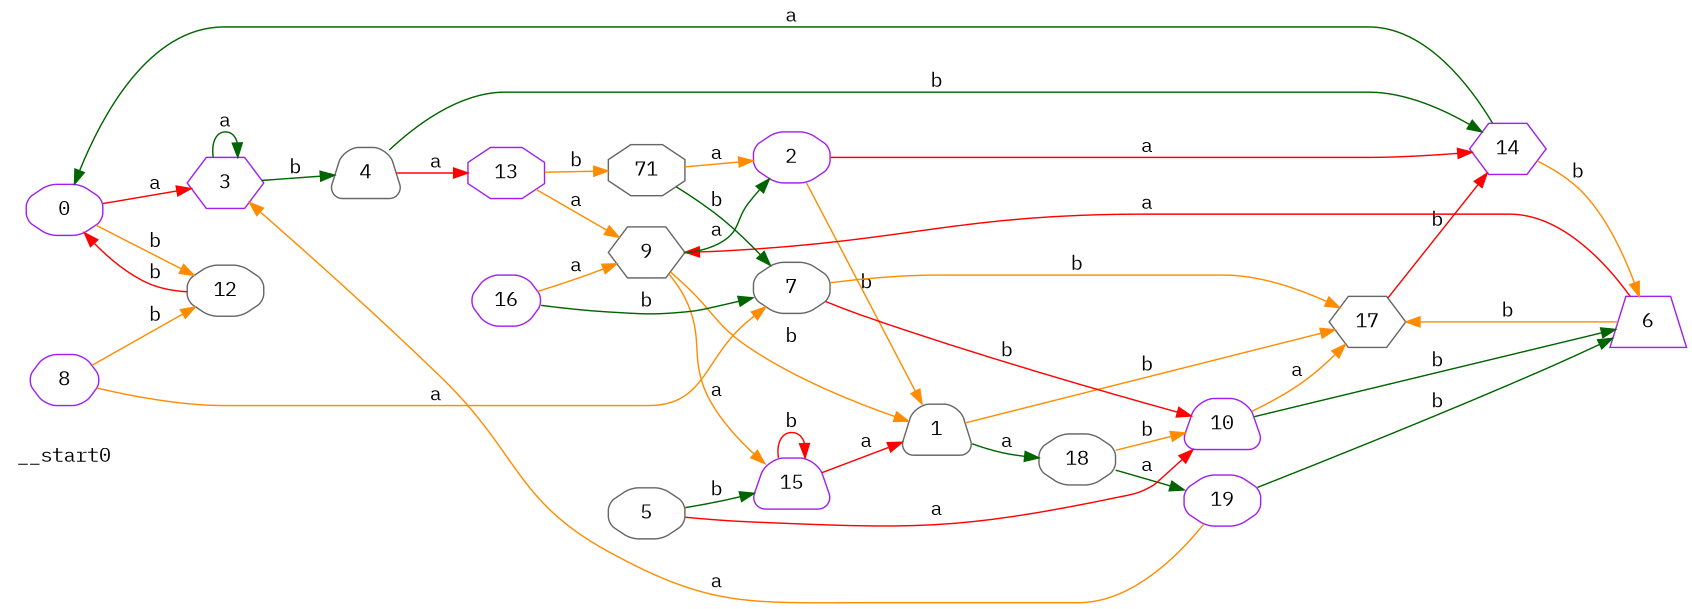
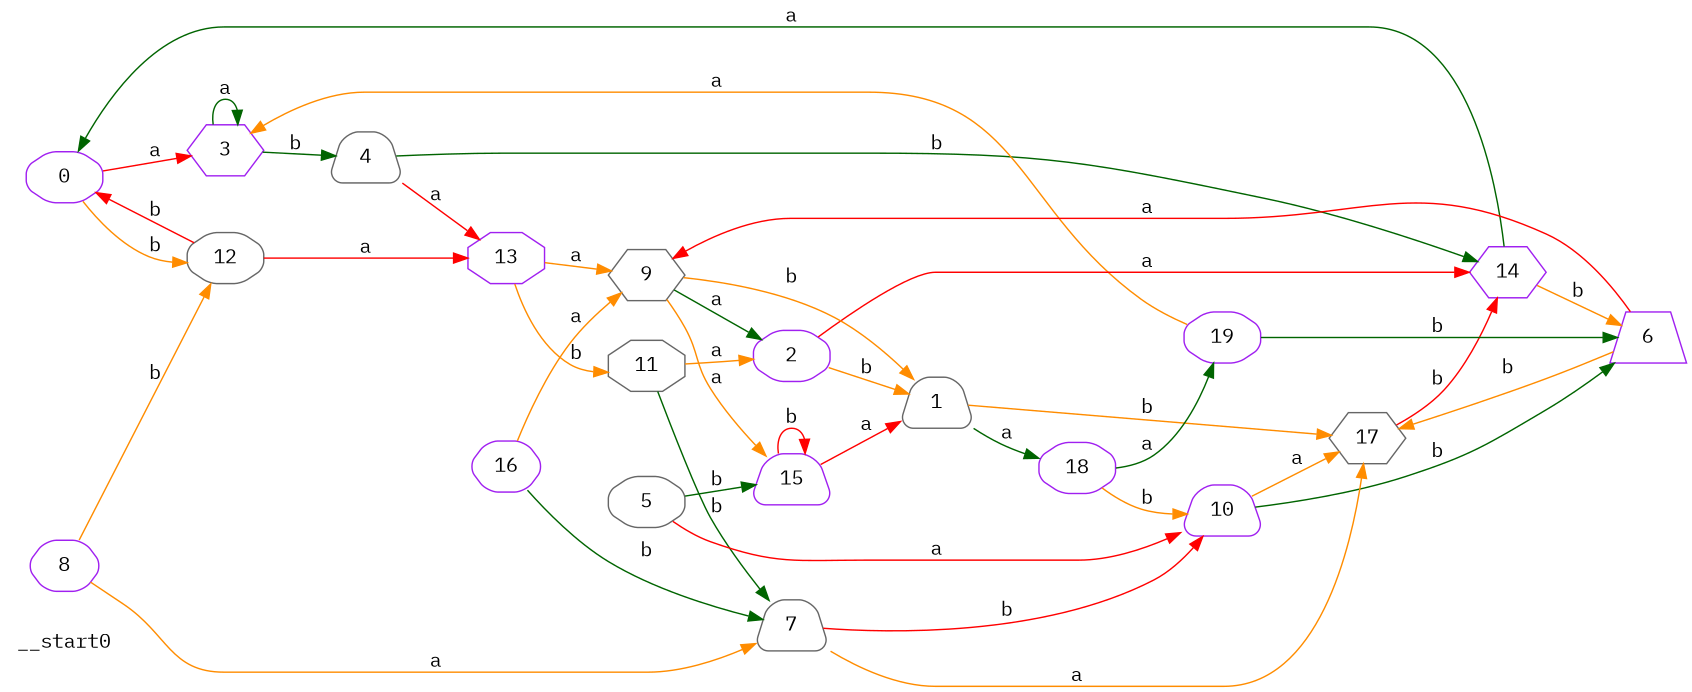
node "71": label "71" -> "11"
edge "12" -> "13": added, label "a"
edge "7" -> "17": label "b" -> "a"
node "7": shape octagon -> trapezium
node "18": color gray40 -> purple
